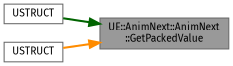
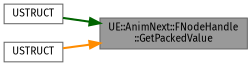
node "UE::AnimNext::AnimNext ::GetPackedValue": label "UE::AnimNext::AnimNext ::GetPackedValue" -> "UE::AnimNext::FNodeHandle ::GetPackedValue"
